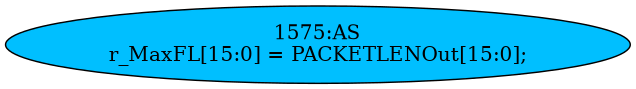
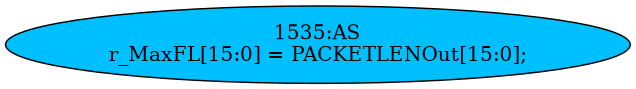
node "1575:AS r_MaxFL[15:0] = PACKETLENOut[15:0];": label "1575:AS r_MaxFL[15:0] = PACKETLENOut[15:0];" -> "1535:AS r_MaxFL[15:0] = PACKETLENOut[15:0];"
